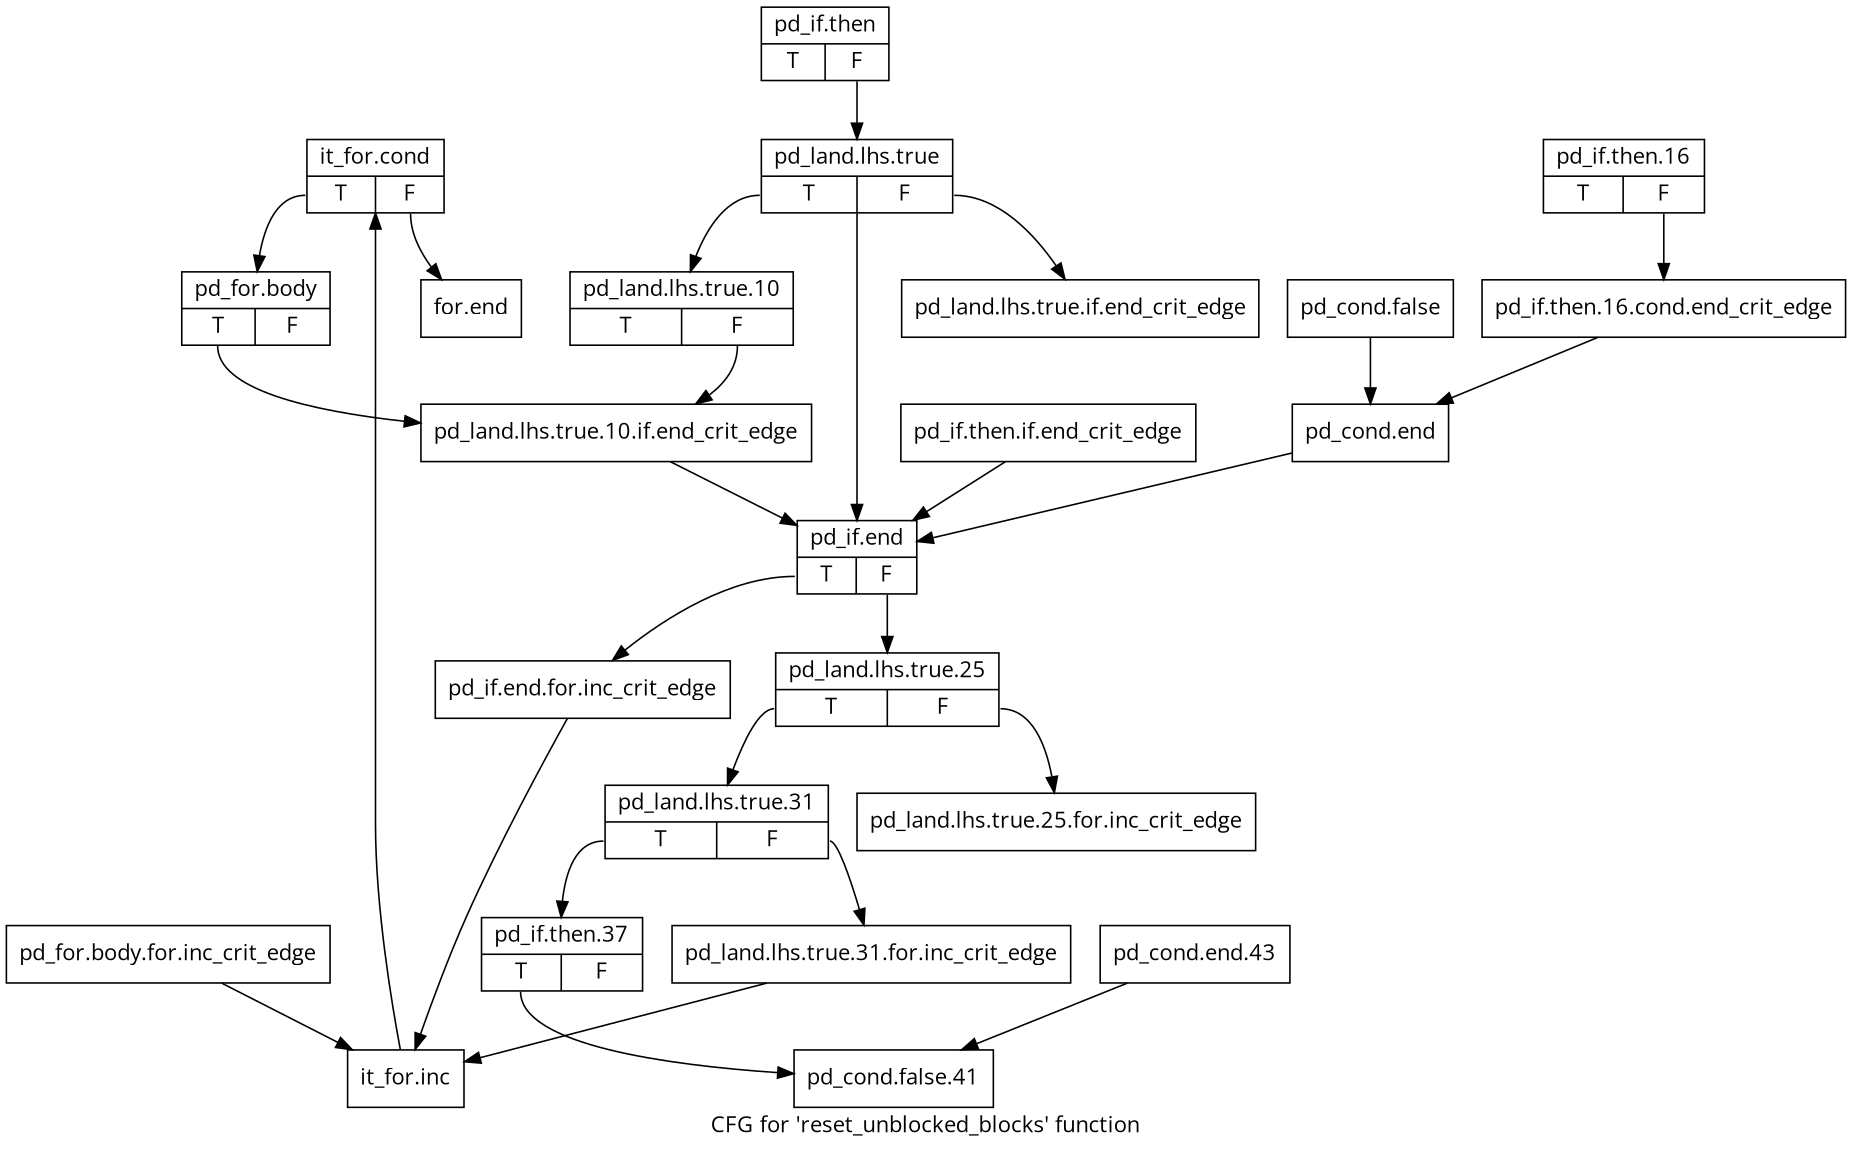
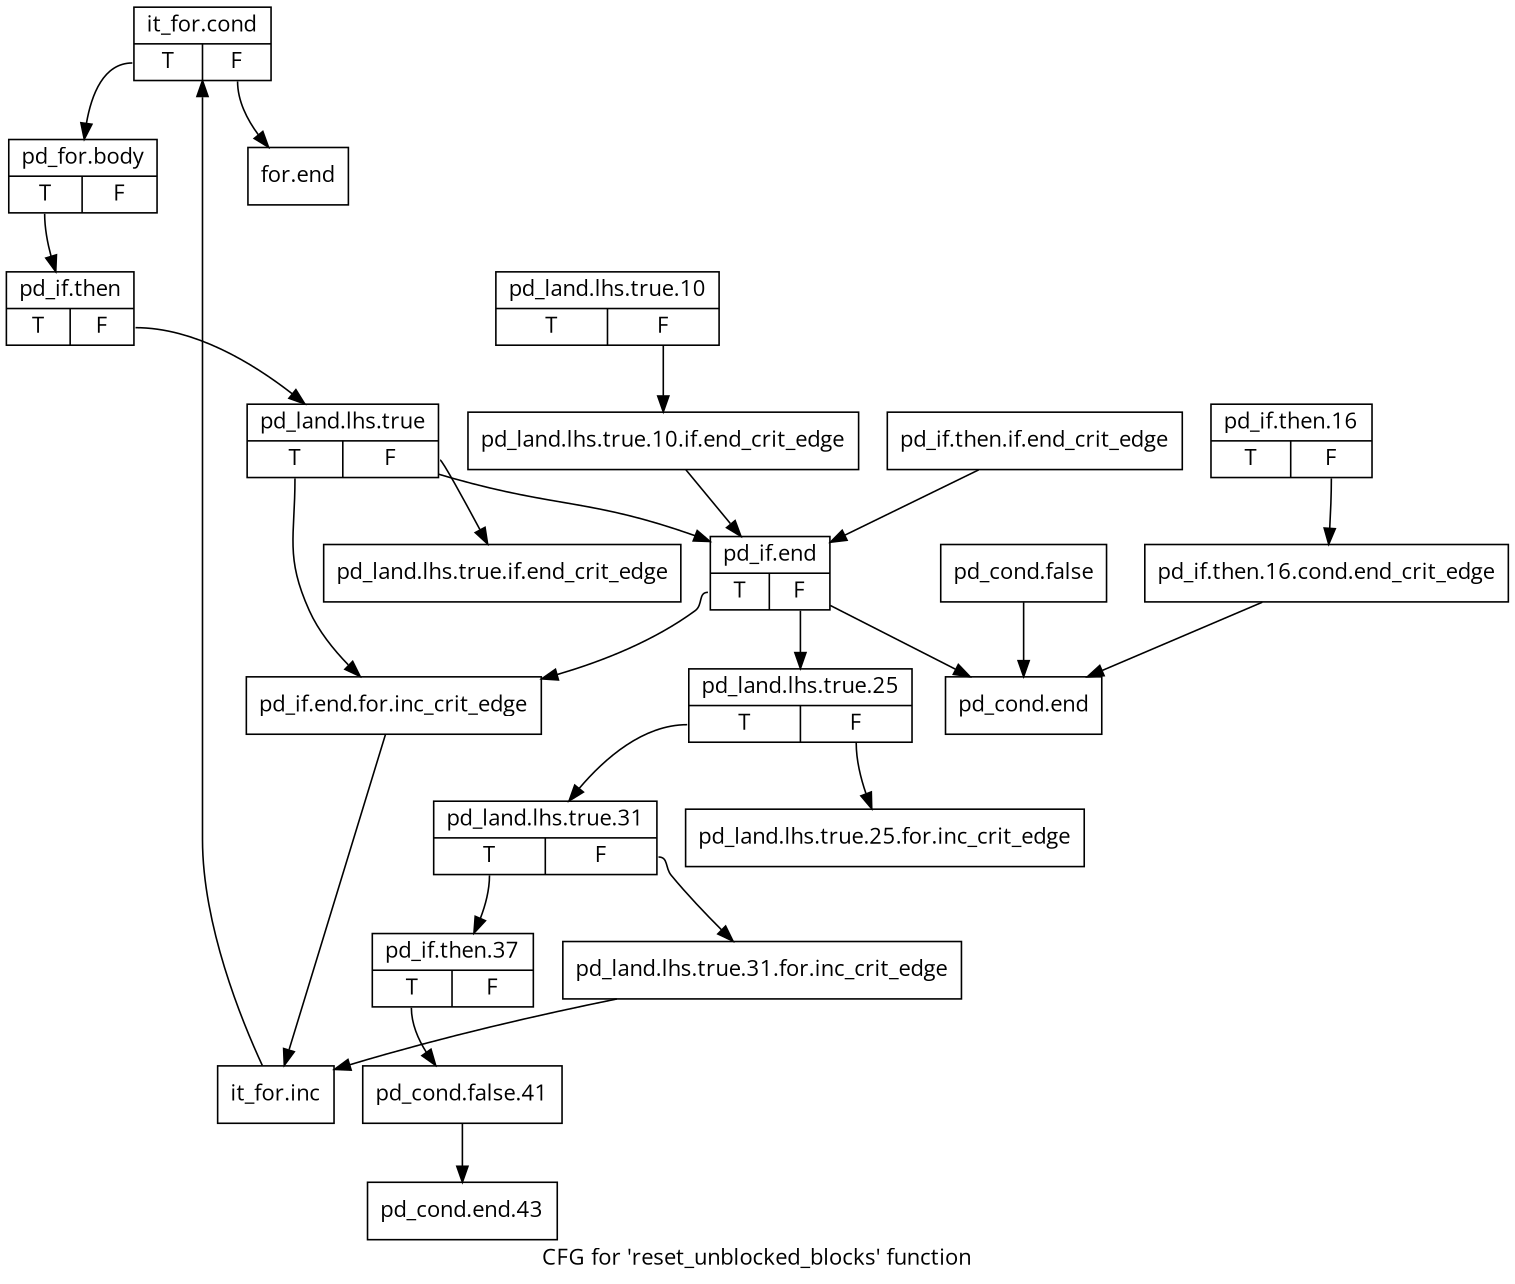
edge "pd_land.lhs.true" -> "pd_land.lhs.true.10": now "pd_land.lhs.true" -> "pd_if.end.for.inc_crit_edge"
edge "pd_for.body" -> "pd_land.lhs.true.10.if.end_crit_edge": now "pd_for.body" -> "pd_if.then"
edge "pd_cond.end" -> "pd_if.end": reversed
node "pd_for.body.for.inc_crit_edge": removed
edge "pd_cond.end.43" -> "pd_cond.false.41": reversed
